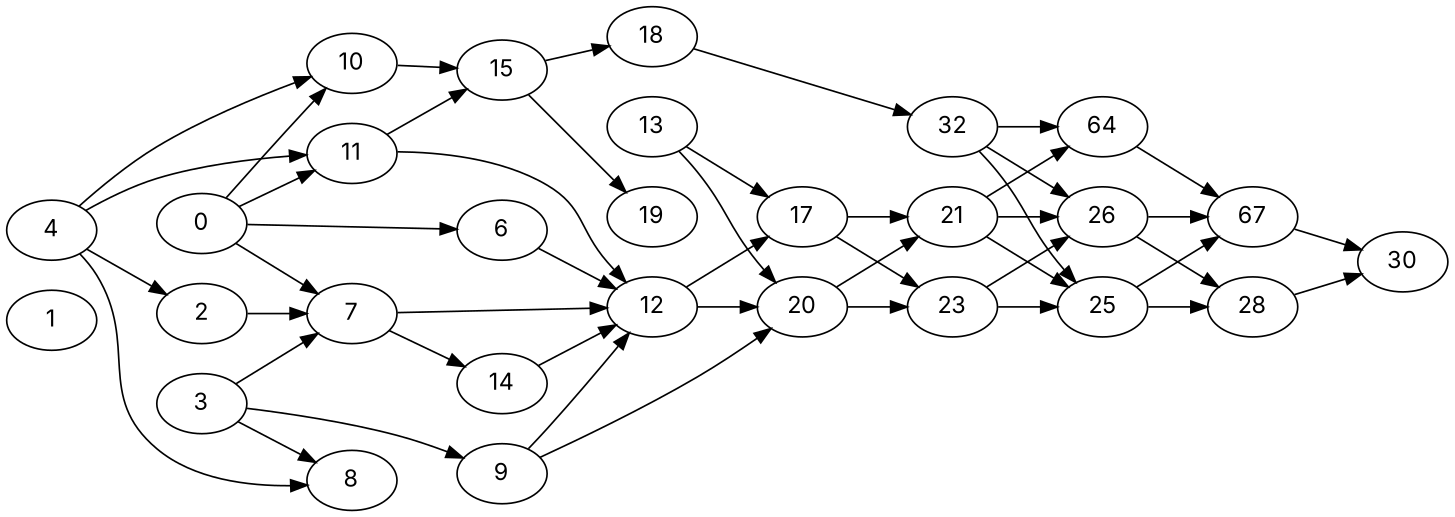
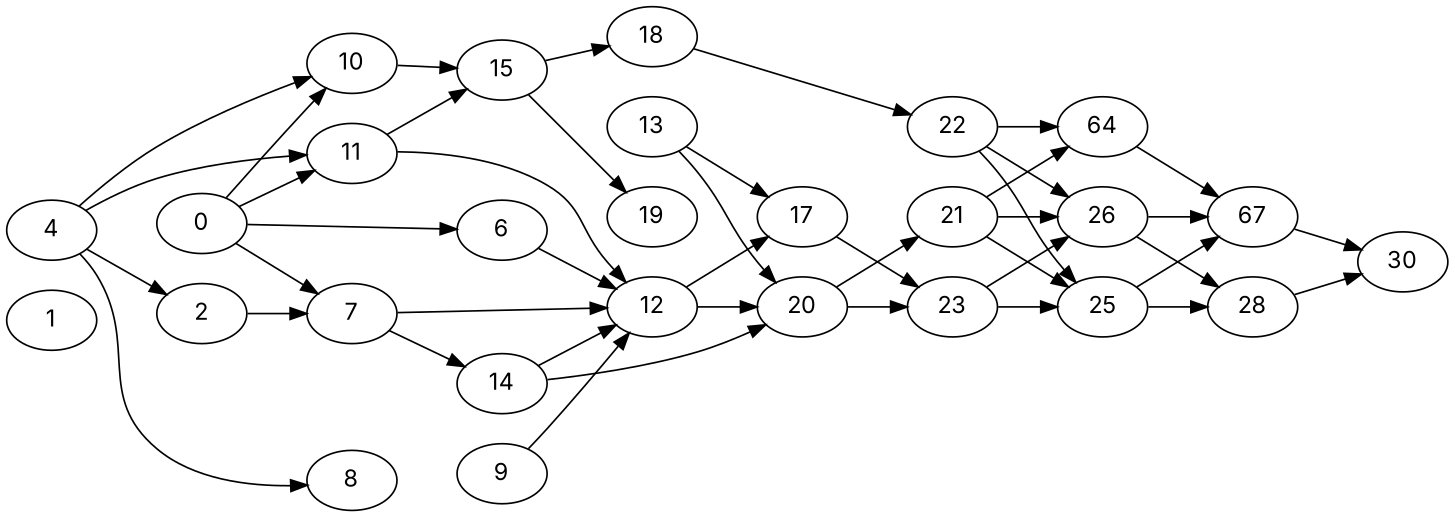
node "32": label "32" -> "22"
edge "17" -> "21": removed
edge "9" -> "20": now "14" -> "20"
node "3": removed
